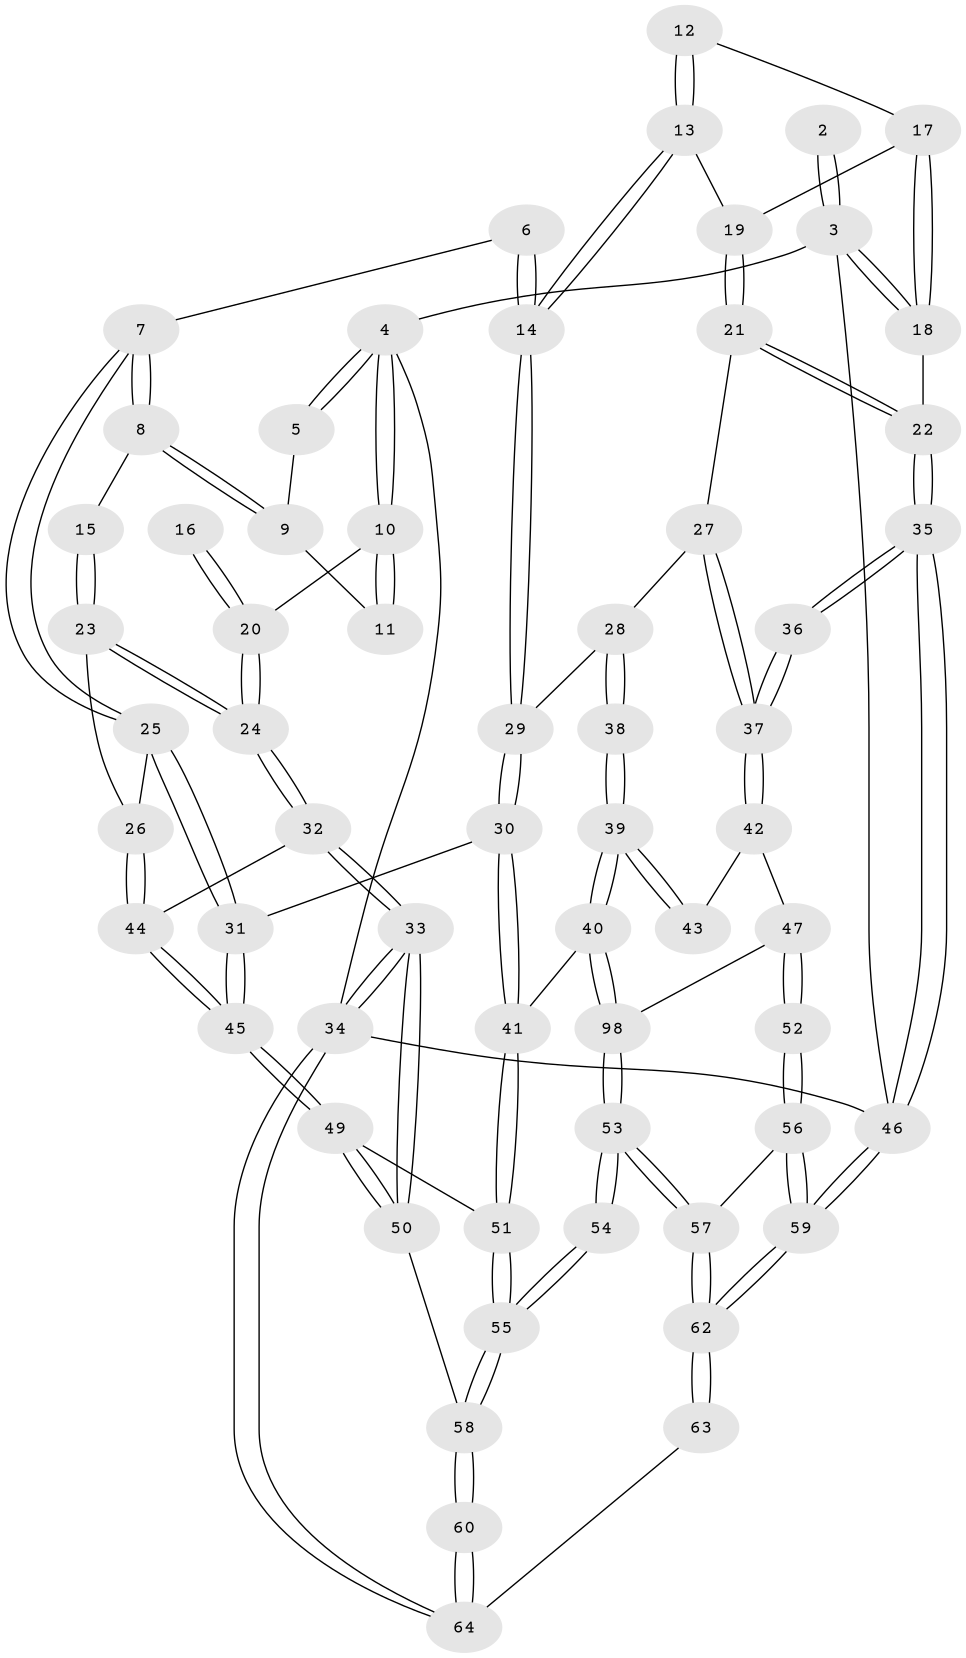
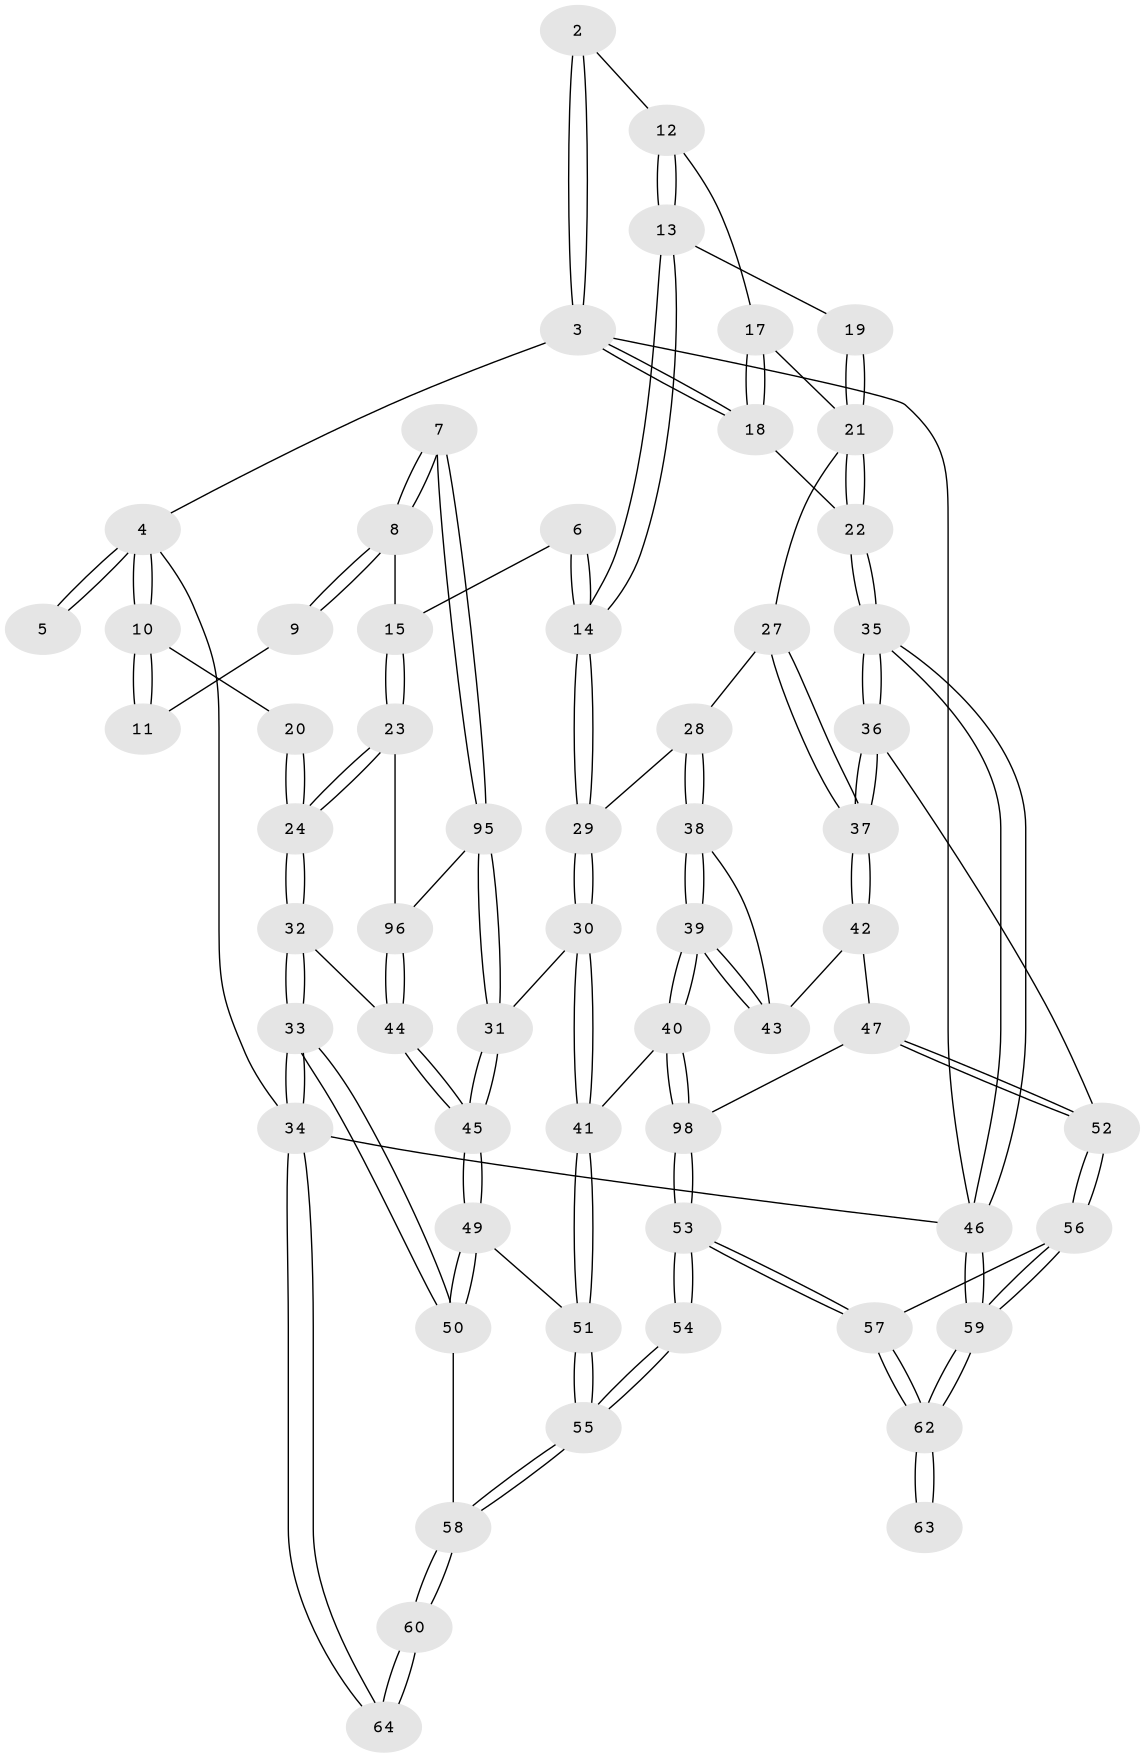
edge "2" -- "12": added
edge "17" -- "19": now "17" -- "21"
edge "6" -- "7": now "6" -- "15"
edge "5" -- "9": removed
node "16": removed
node "25": label "25" -> "95"
node "26": label "26" -> "96"
edge "36" -- "52": added
edge "38" -- "43": added
edge "63" -- "64": removed
